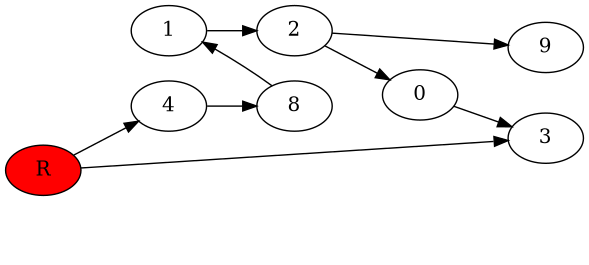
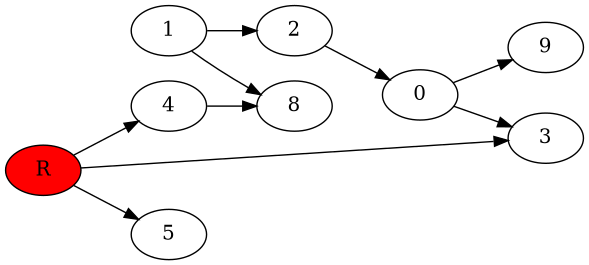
edge "2" -> "9": now "0" -> "9"
edge "8" -> "1": reversed
node "5": added
